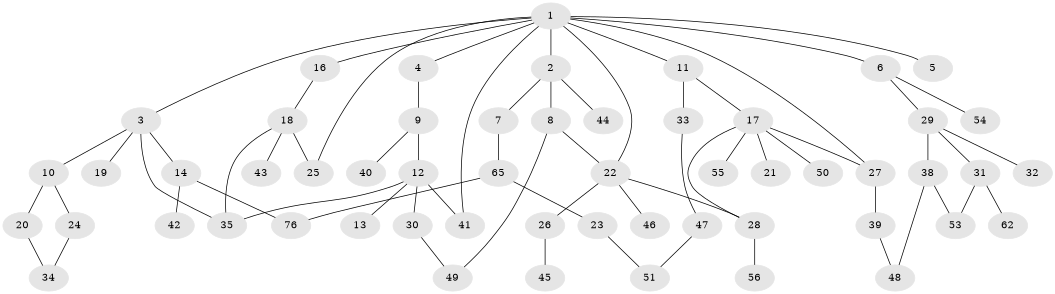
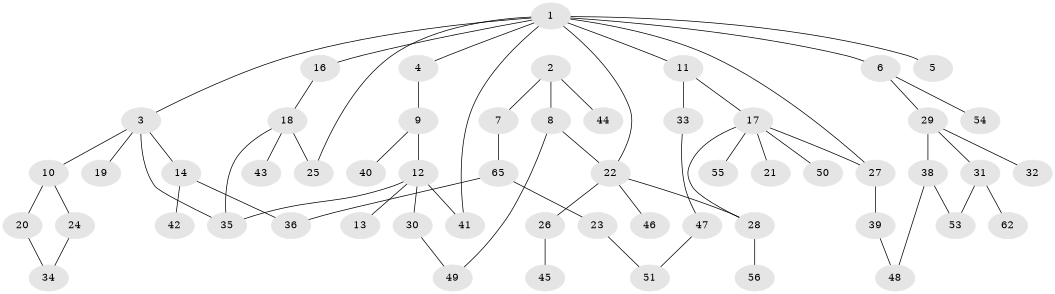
edge "1" -- "2": removed
node "76": label "76" -> "36"
